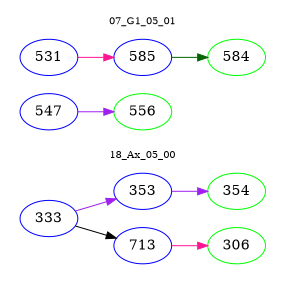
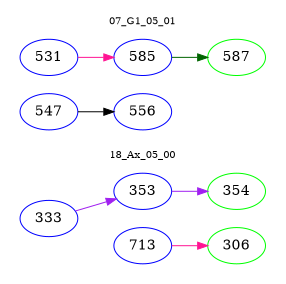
node "584": label "584" -> "587"
edge "547" -> "556": color purple -> black
node "556": color green -> blue
edge "333" -> "713": removed
